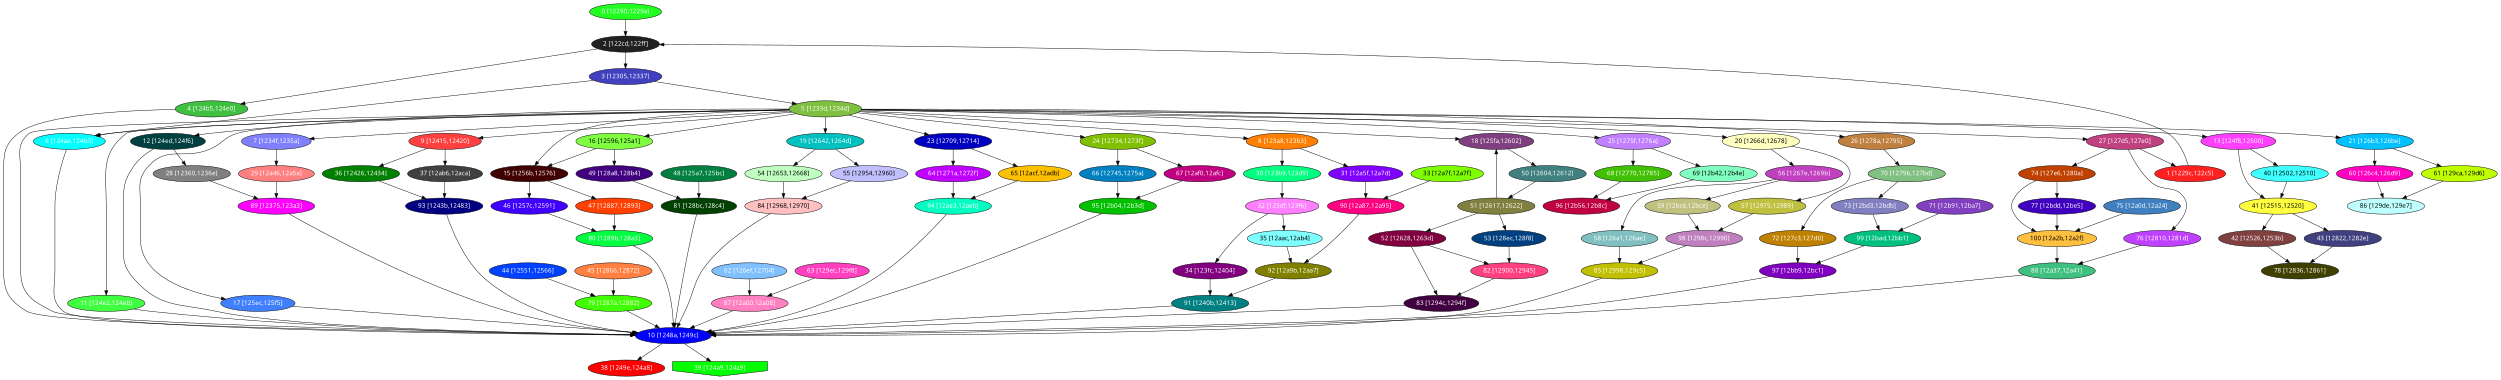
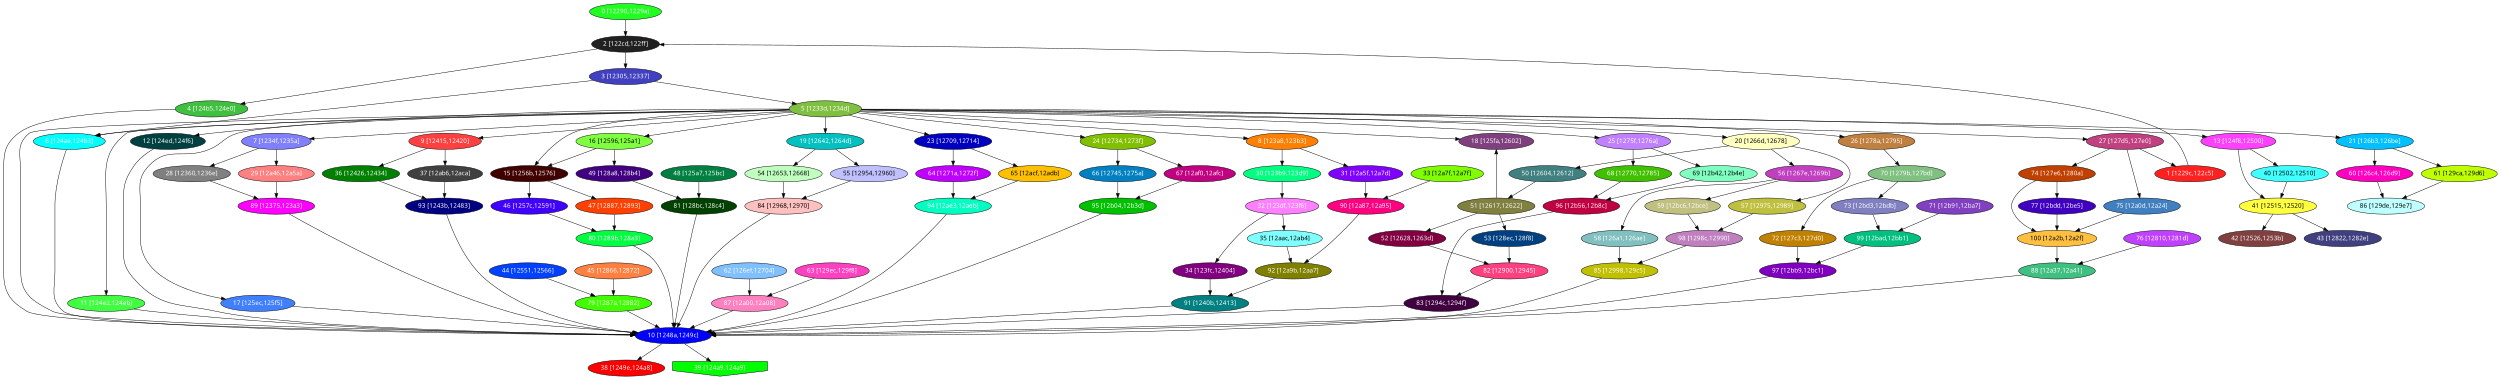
edge "18 [125fa,12602]" -> "50 [12604,12612]": now "20 [1266d,12678]" -> "50 [12604,12612]"
edge "12 [124ed,124f6]" -> "28 [12360,1236e]": now "7 [1234f,1235a]" -> "28 [12360,1236e]"
edge "27 [127d5,127e0]" -> "76 [12810,1281d]": now "27 [127d5,127e0]" -> "75 [12a0d,12a24]"
edge "52 [12628,1263d]" -> "83 [1294c,1294f]": now "96 [12b56,12b8c]" -> "83 [1294c,1294f]"
node "78 [12836,12861]": removed
